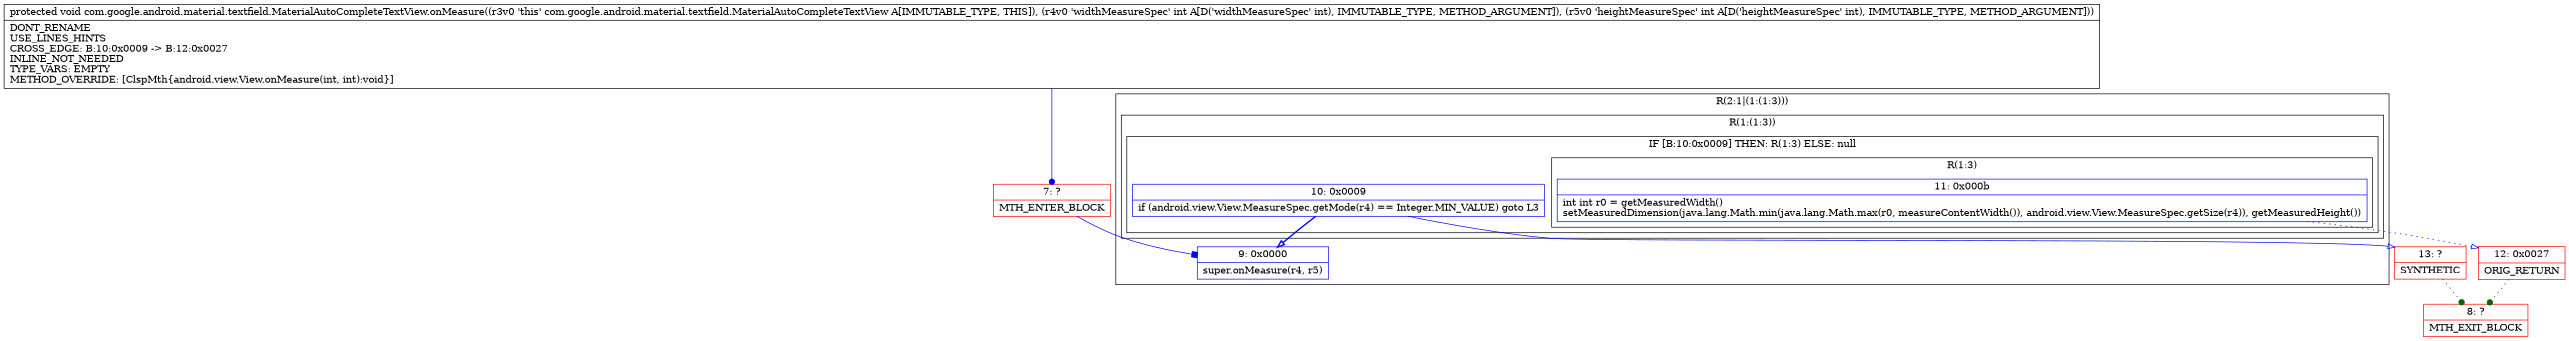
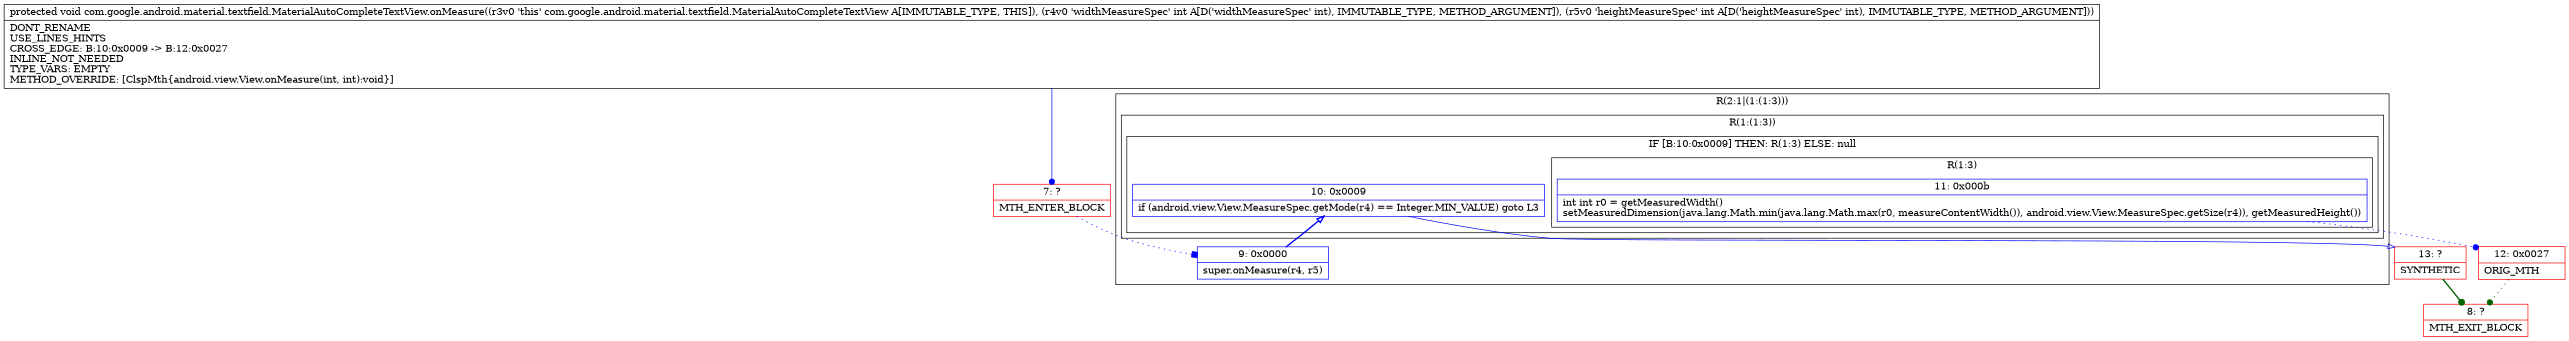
edge "10: 0x0009" -> "9: 0x0000": reversed
edge "11: 0x000b" -> "12: 0x0027": arrowhead onormal -> dot
edge "7: ?" -> "9: 0x0000": style solid -> dotted
node "12: 0x0027": text "ORIG_RETURN" -> "ORIG_MTH"
edge "13: ?" -> "8: ?": style dotted -> bold
